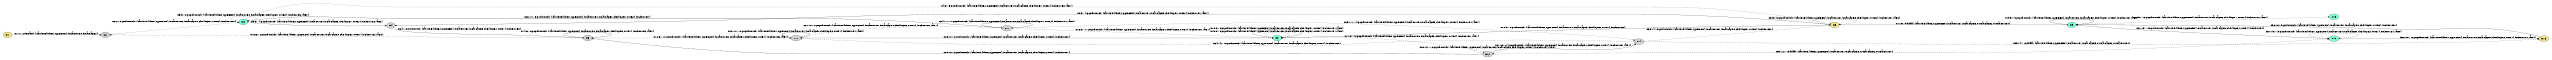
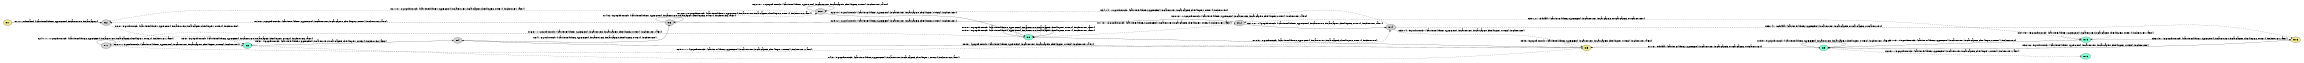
edge "N10" -> "N11": now "N10" -> "N2"
